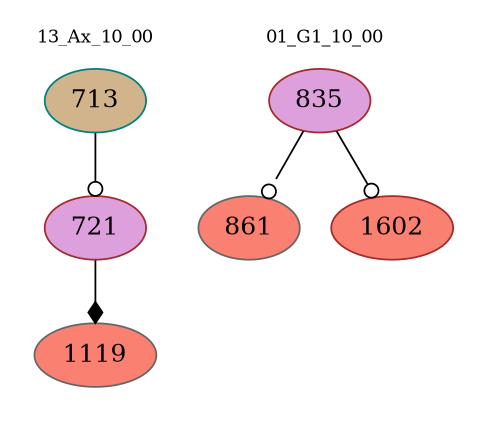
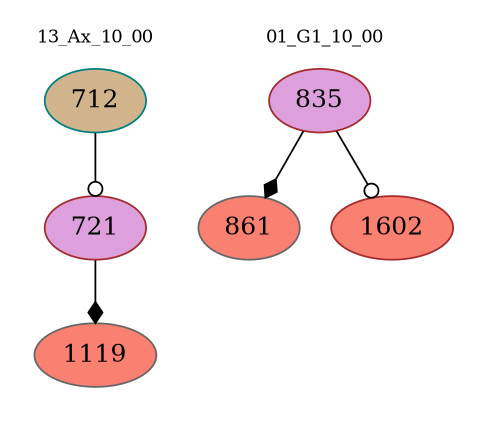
node "713": label "713" -> "712"
edge "835" -> "861": arrowhead odot -> diamond
